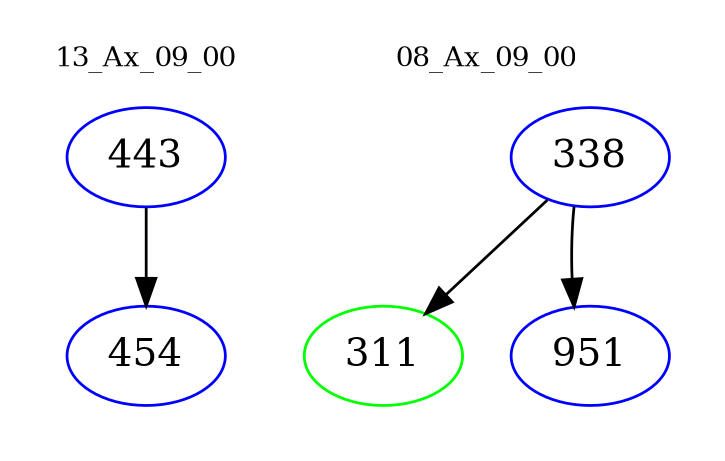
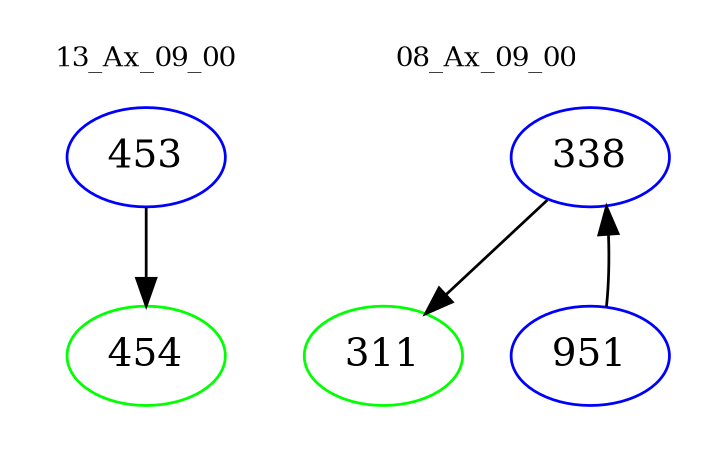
node "443": label "443" -> "453"
edge "338" -> "951": reversed
node "454": color blue -> green
